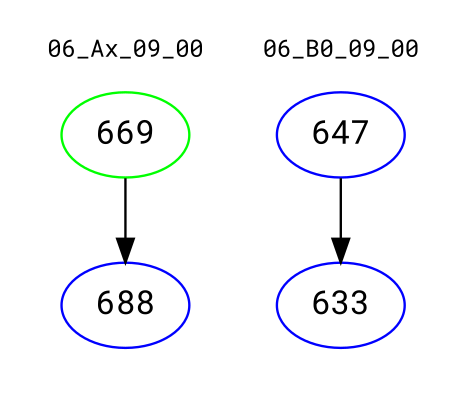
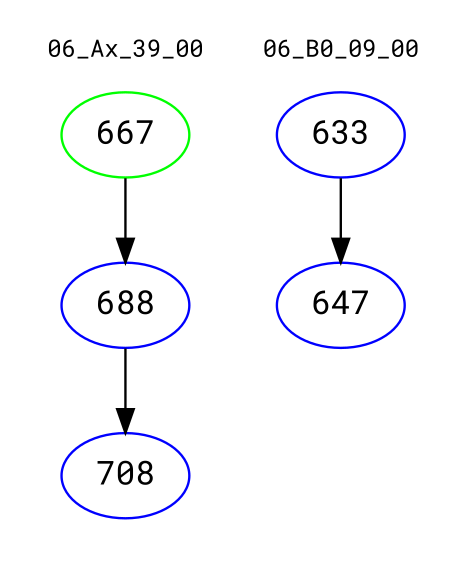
cluster "06_Ax_09_00": label "06_Ax_09_00" -> "06_Ax_39_00"
node "669": label "669" -> "667"
edge "647" -> "633": reversed
node "708": added
